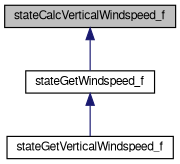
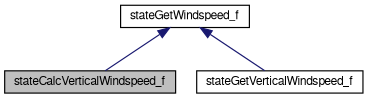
edge "stateGetWindspeed_f" -> "stateCalcVerticalWindspeed_f": reversed
